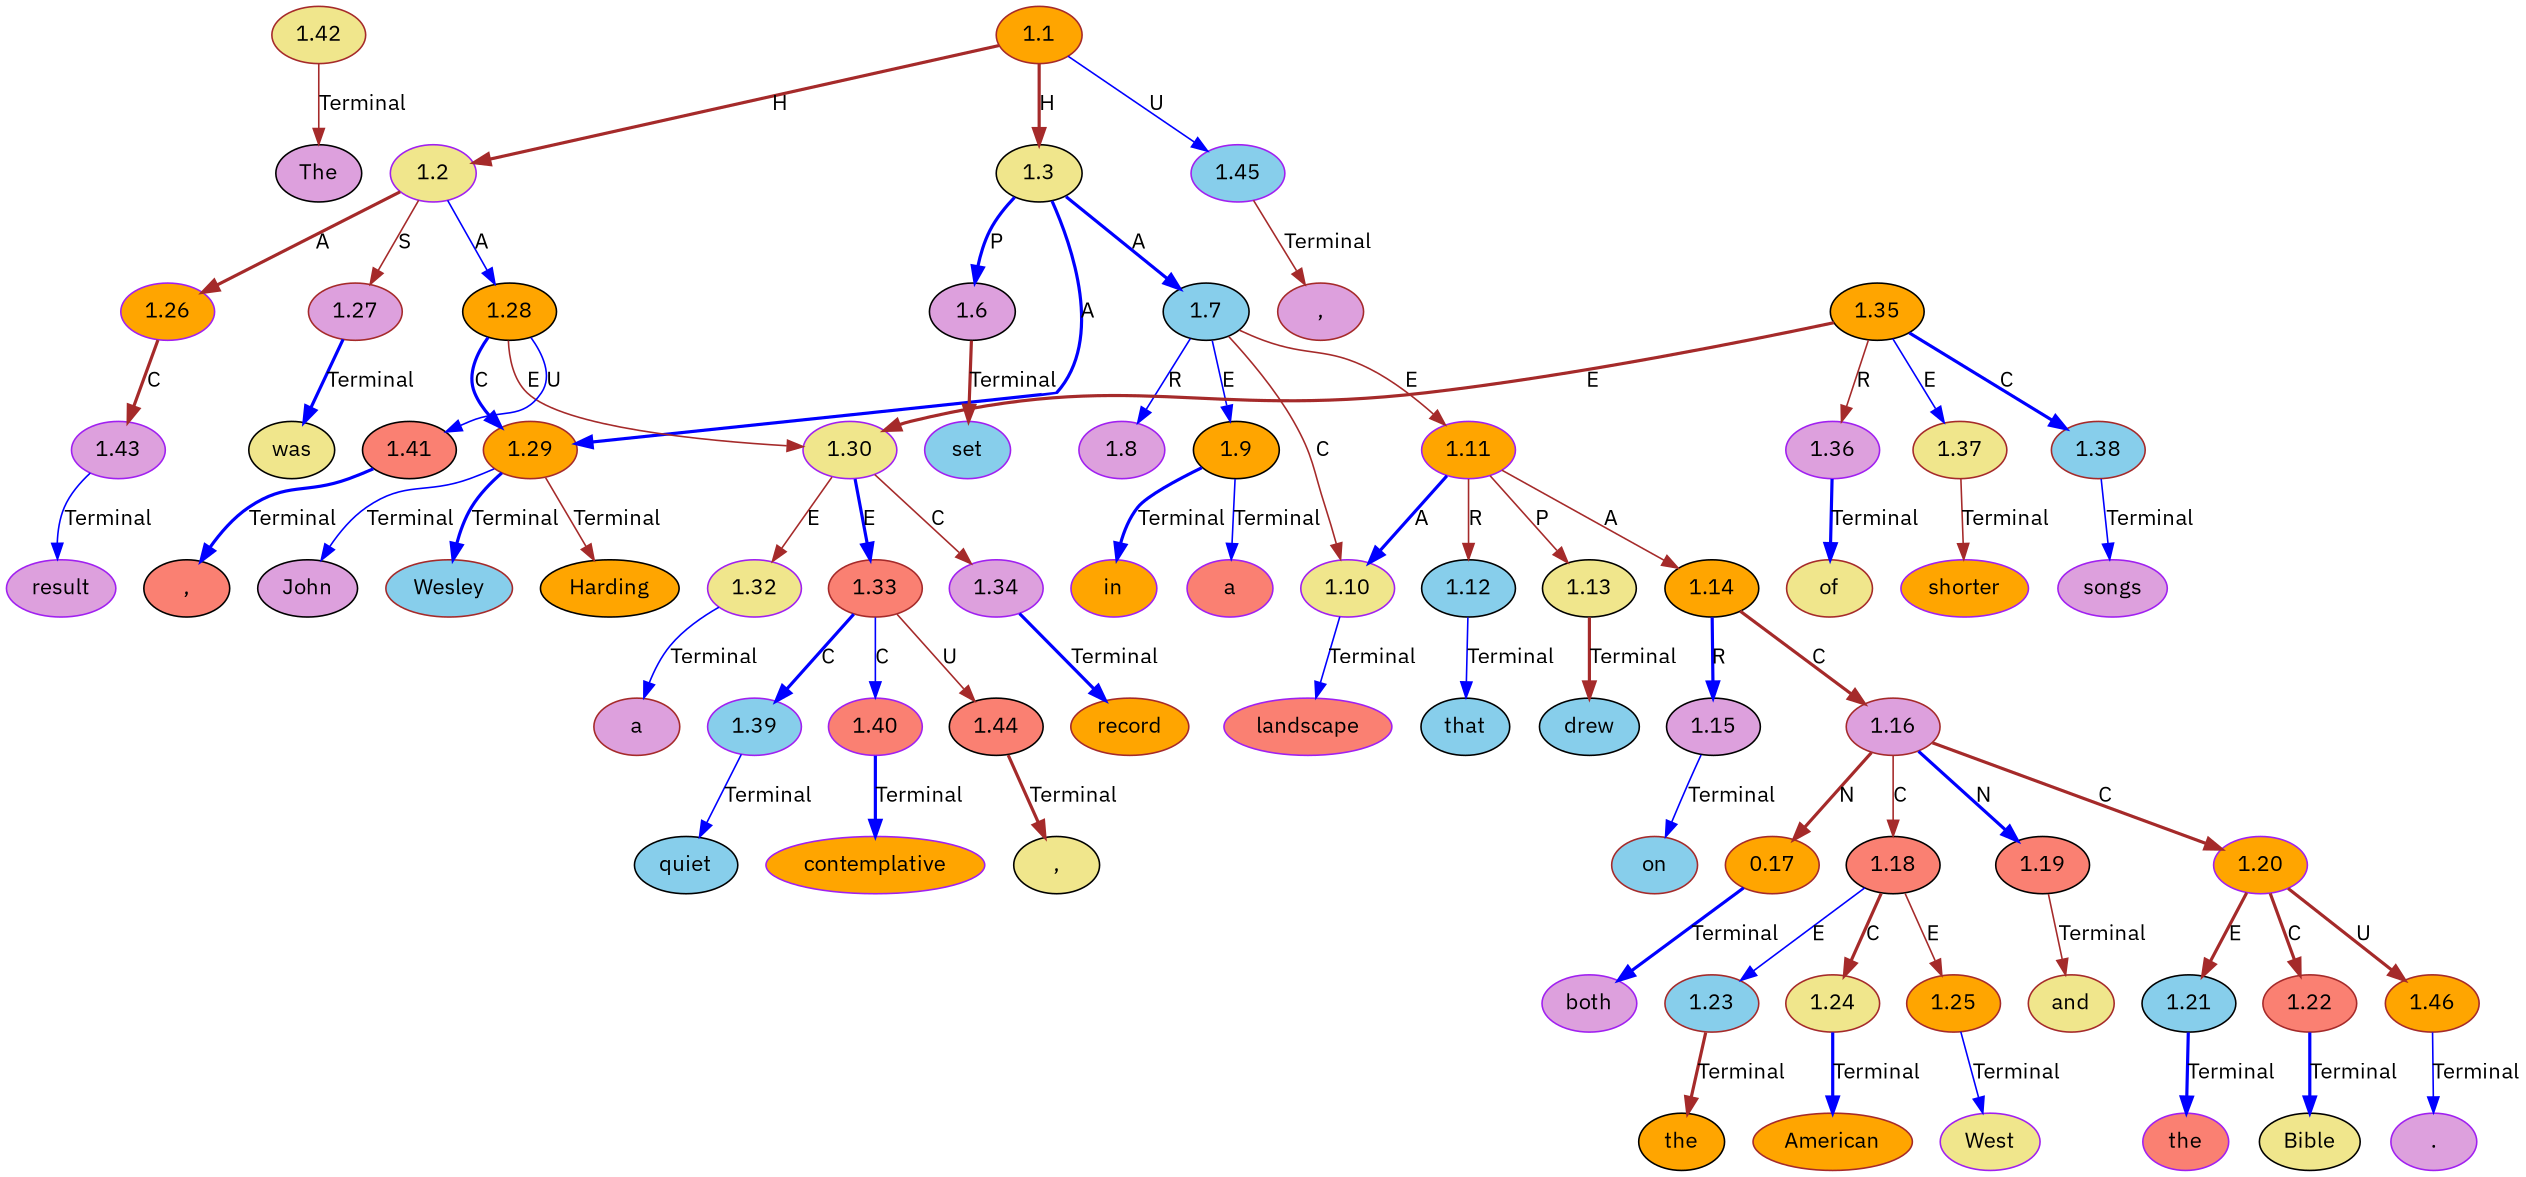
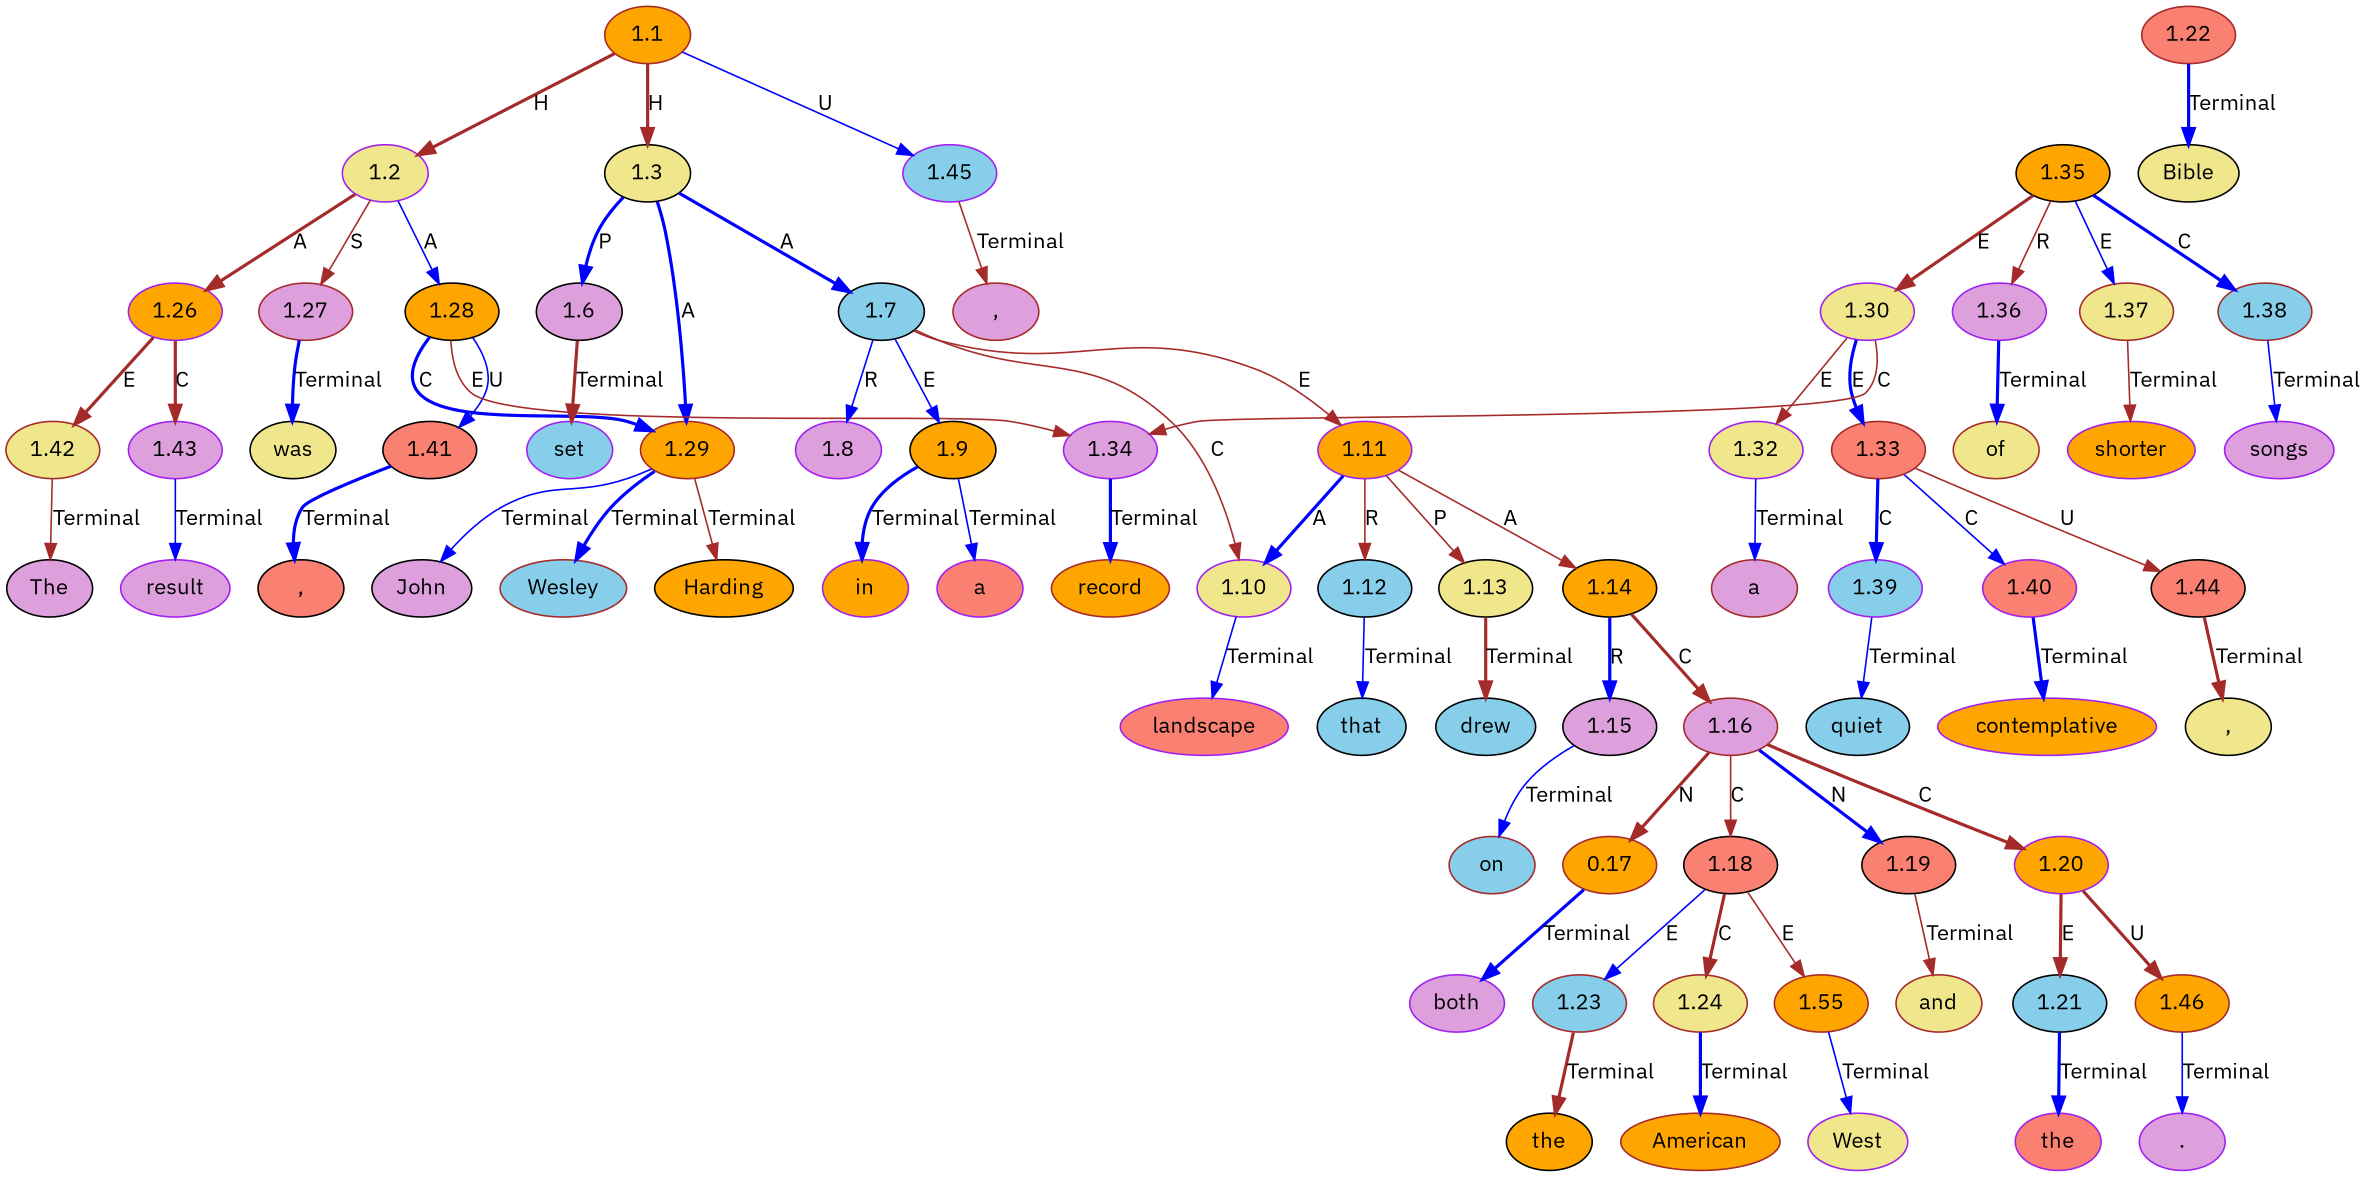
edge "1.26" -> "1.42": added, label "E"
edge "1.28" -> "1.30": now "1.28" -> "1.34"
edge "1.20" -> "1.22": removed, label "C"
node "1.25": label "1.25" -> "1.55"
